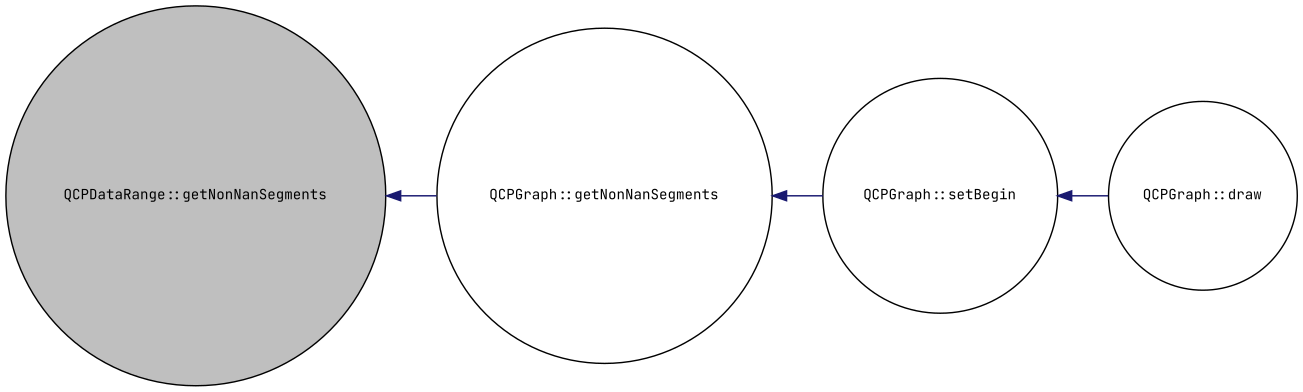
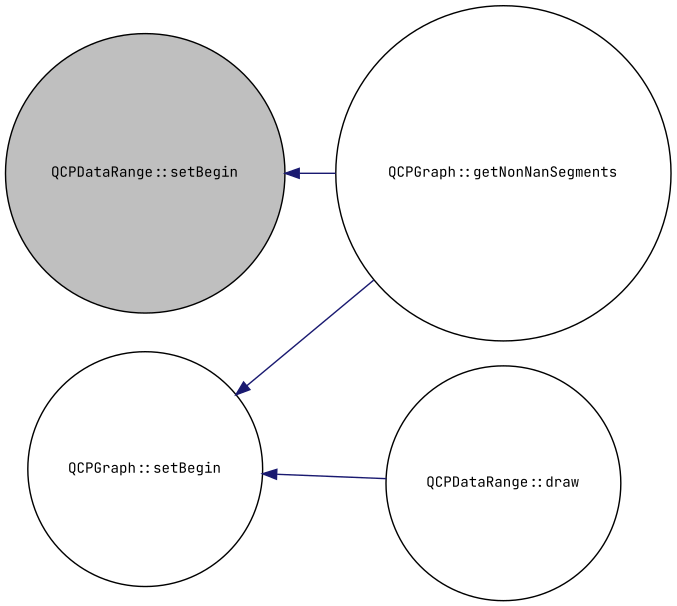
node "QCPDataRange::getNonNanSegments": label "QCPDataRange::getNonNanSegments" -> "QCPDataRange::setBegin"
edge "QCPGraph::setBegin" -> "QCPGraph::getNonNanSegments": reversed
node "QCPGraph::draw": label "QCPGraph::draw" -> "QCPDataRange::draw"
